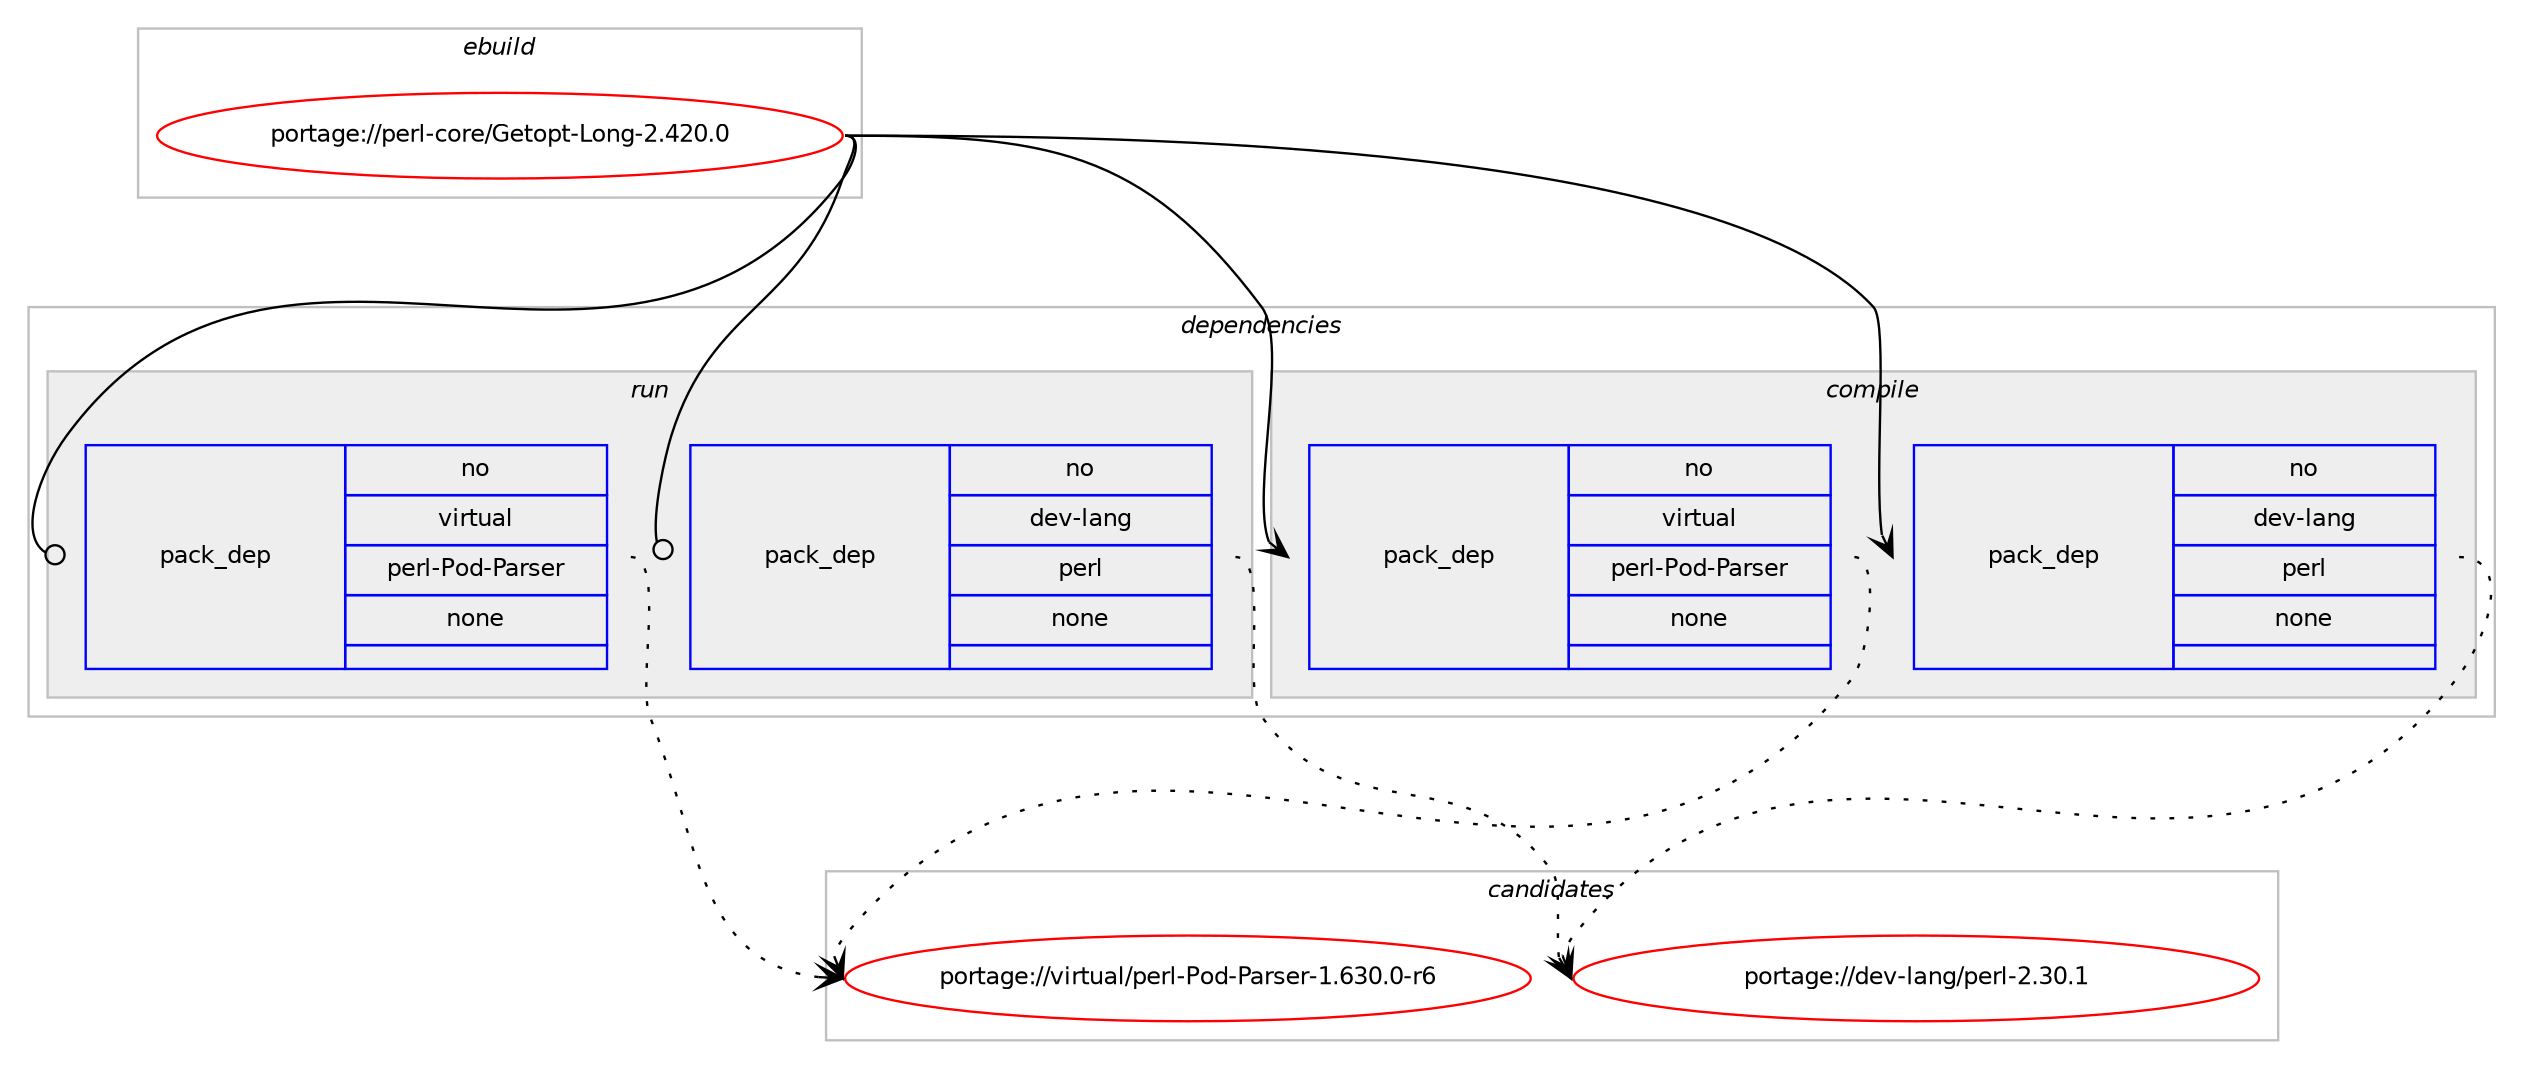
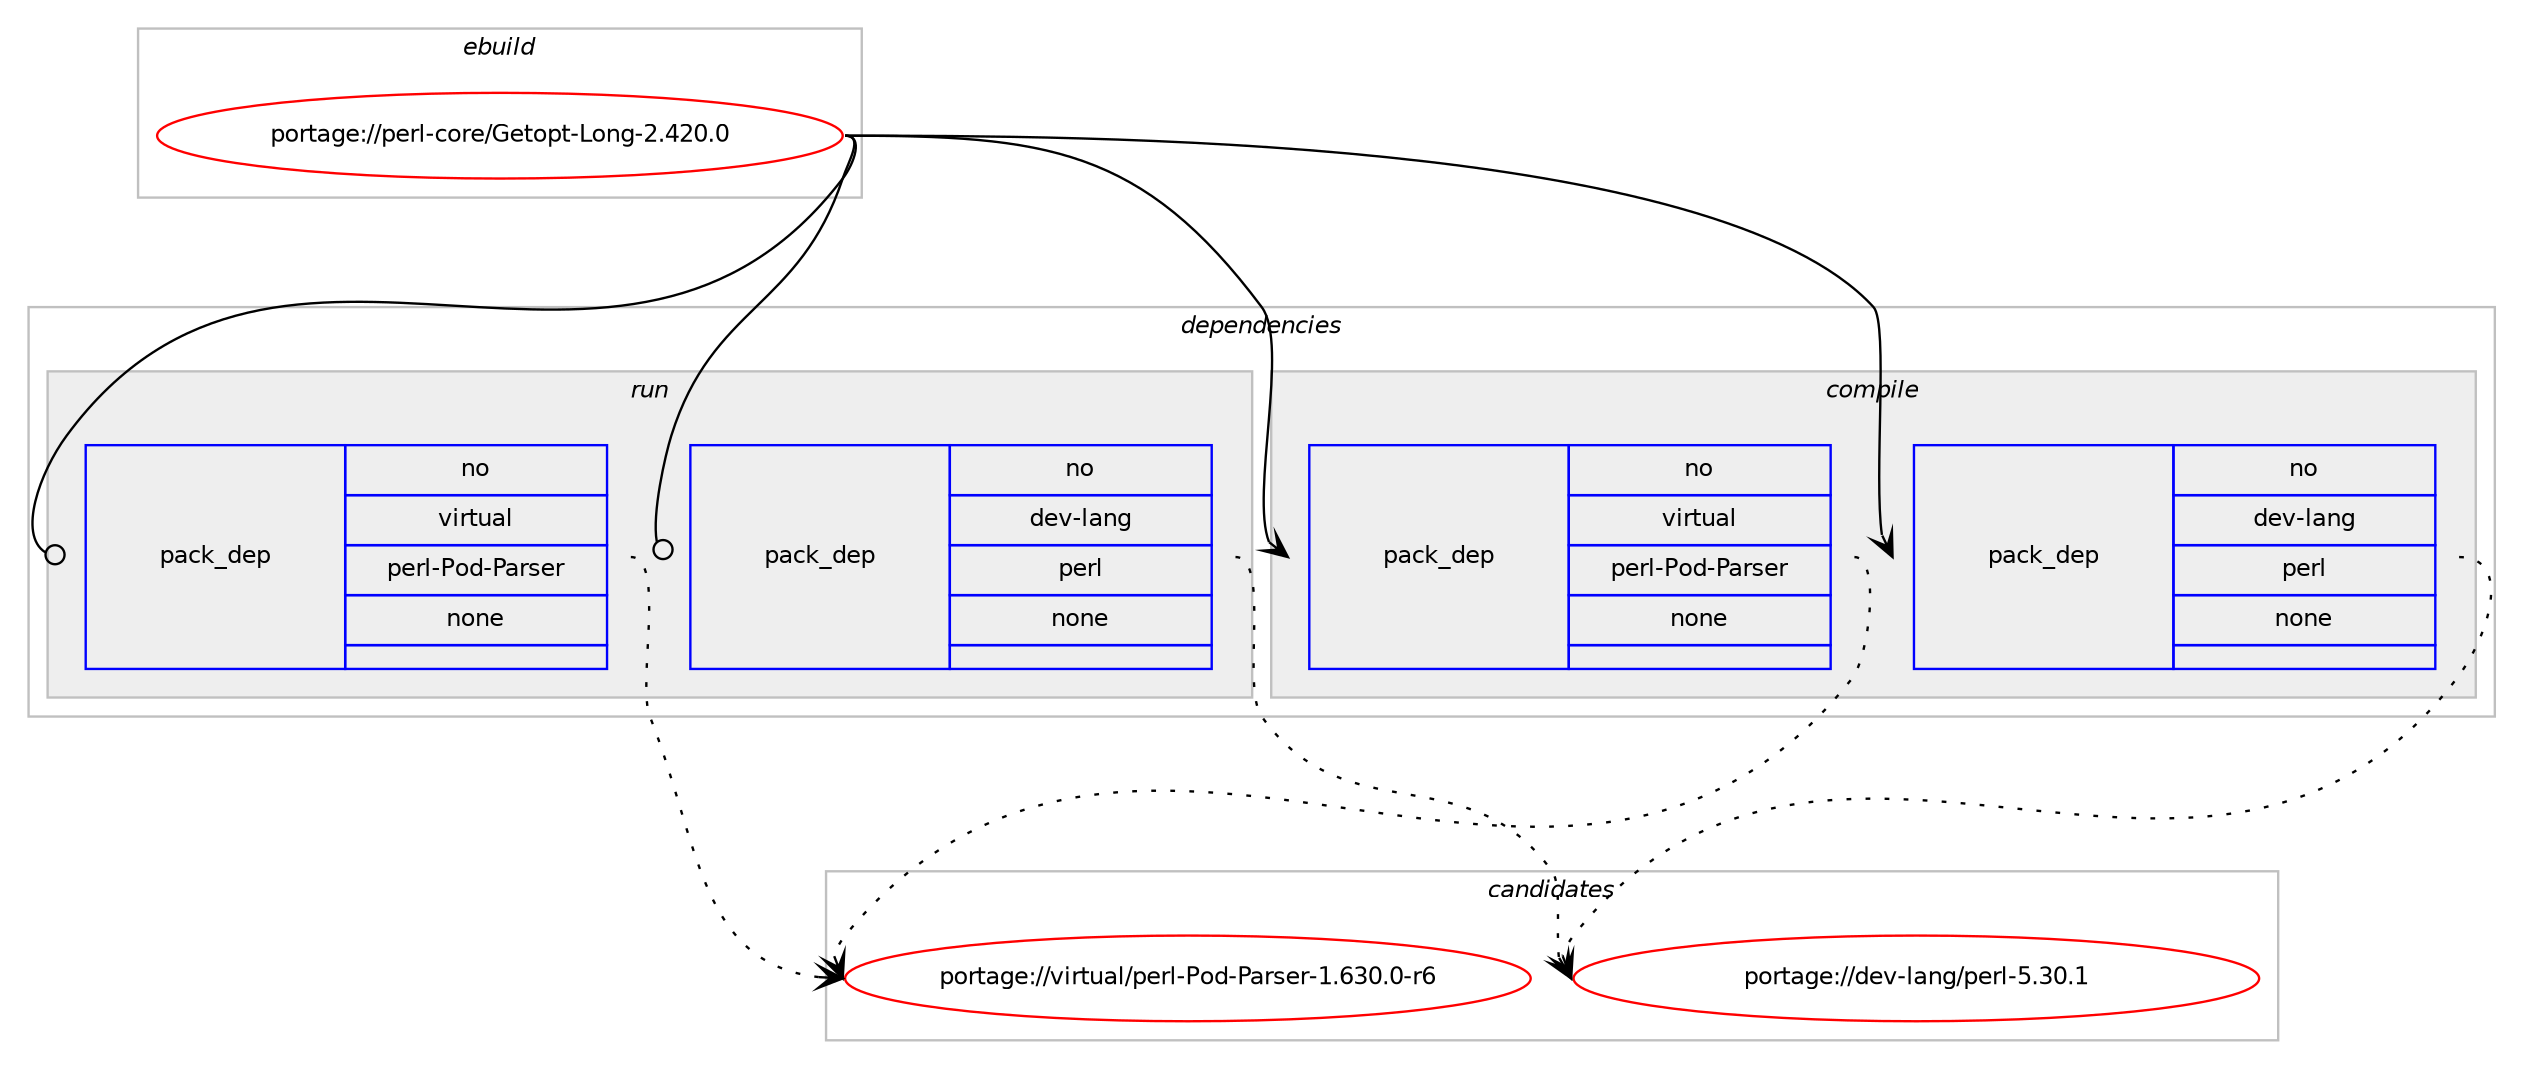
node "portage://dev-lang/perl-2.30.1": label "portage://dev-lang/perl-2.30.1" -> "portage://dev-lang/perl-5.30.1"
